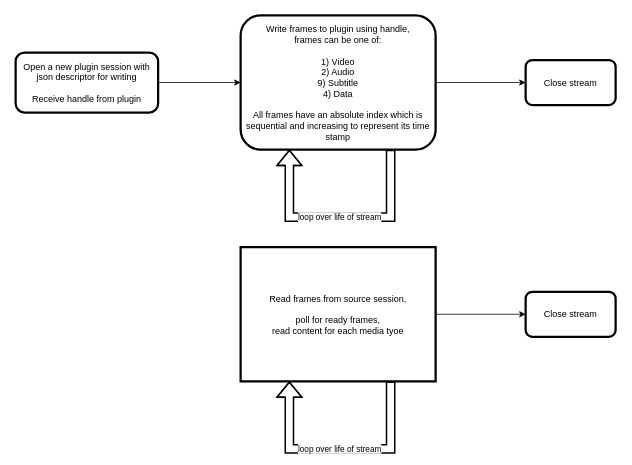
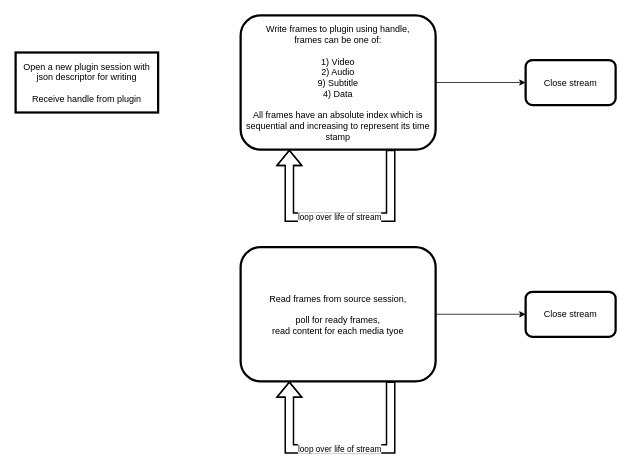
node "Open a new plugin session with json descriptor for writing Receive handle from plugin": shape rounded rectangle -> rectangle
edge "Open a new plugin session with json descriptor for writing Receive handle from plugin" -> "Write frames to plugin using handle, frames can be one of: 1) Video 2) Audio 9) Subtitle 4) Data All frames have an absolute index which is sequential and increasing to represent its time stamp": removed
node "Read frames from source session, poll for ready frames, read content for each media tyoe": shape rectangle -> rounded rectangle
